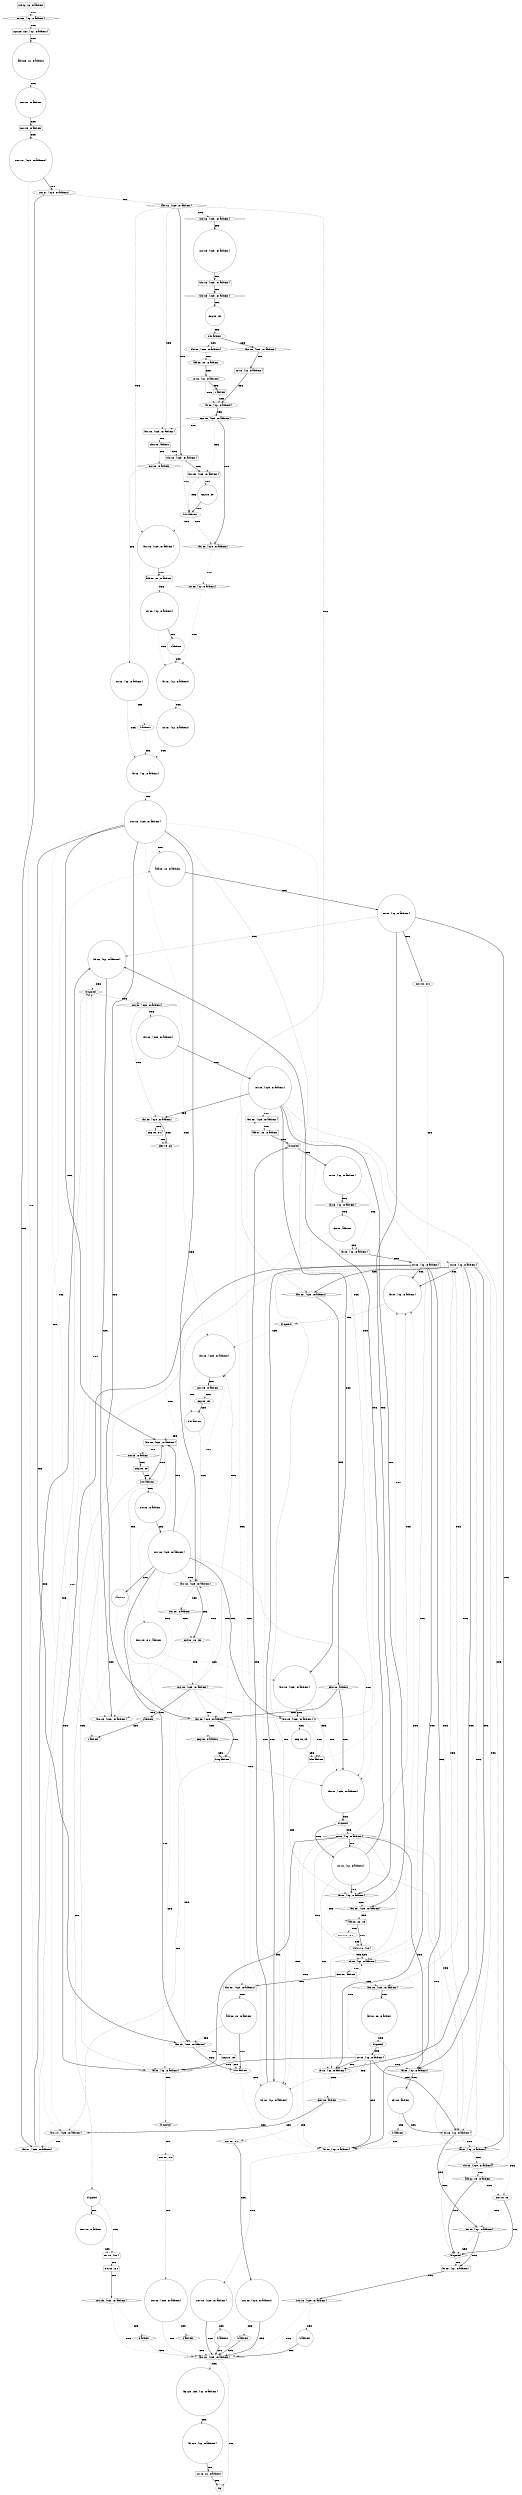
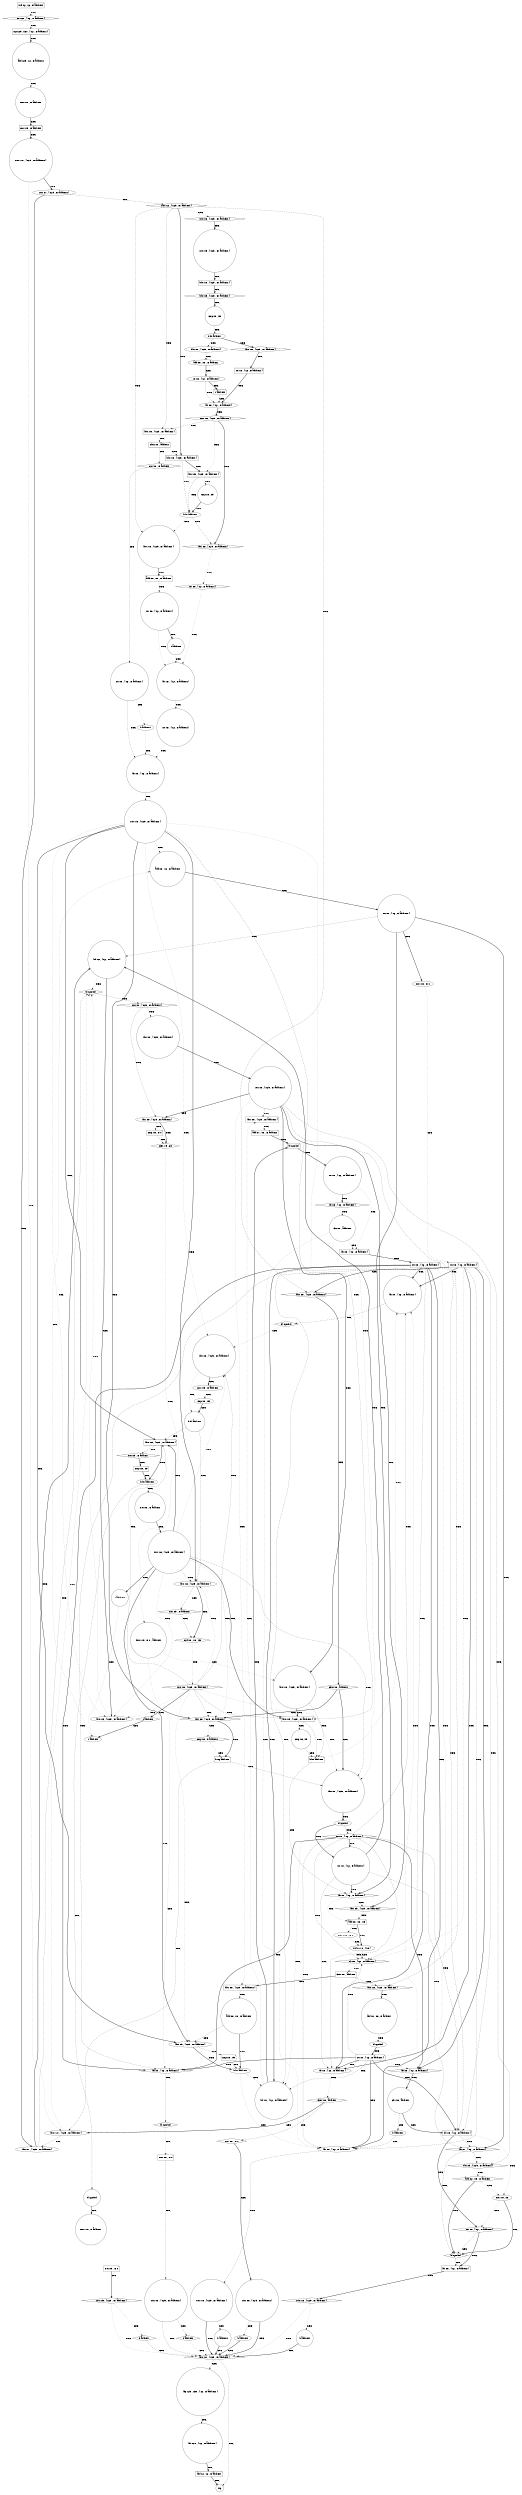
node "str w8 , [ x0 ]": removed
node "str sp , sp , # address": label "str sp , sp , # address" -> "add sp , sp , # address"
